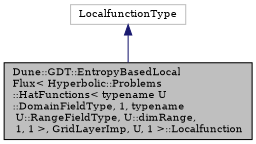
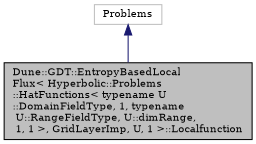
node "LocalfunctionType": label "LocalfunctionType" -> "Problems"
